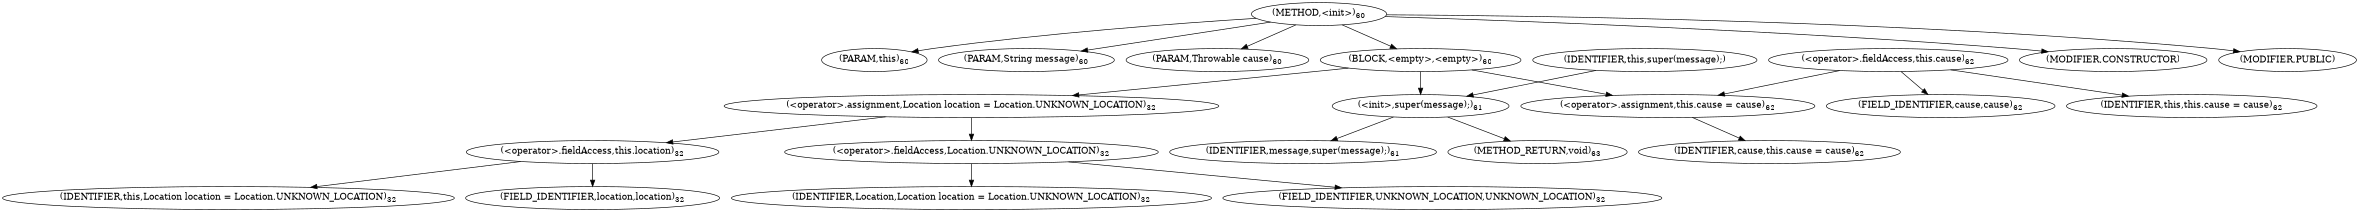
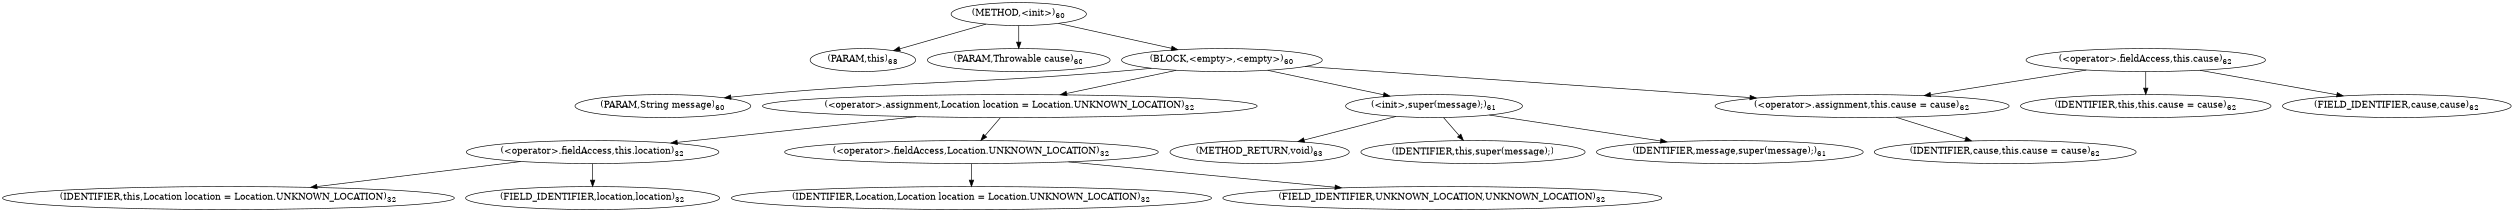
edge "(METHOD,<init>)" -> "(PARAM,String message)": now "(BLOCK,<empty>,<empty>)" -> "(PARAM,String message)"
node "(PARAM,this)": text "60" -> "68"
node "(MODIFIER,CONSTRUCTOR)": removed
node "(MODIFIER,PUBLIC)": removed
edge "(IDENTIFIER,this,super(message);)" -> "(<init>,super(message);)": reversed
